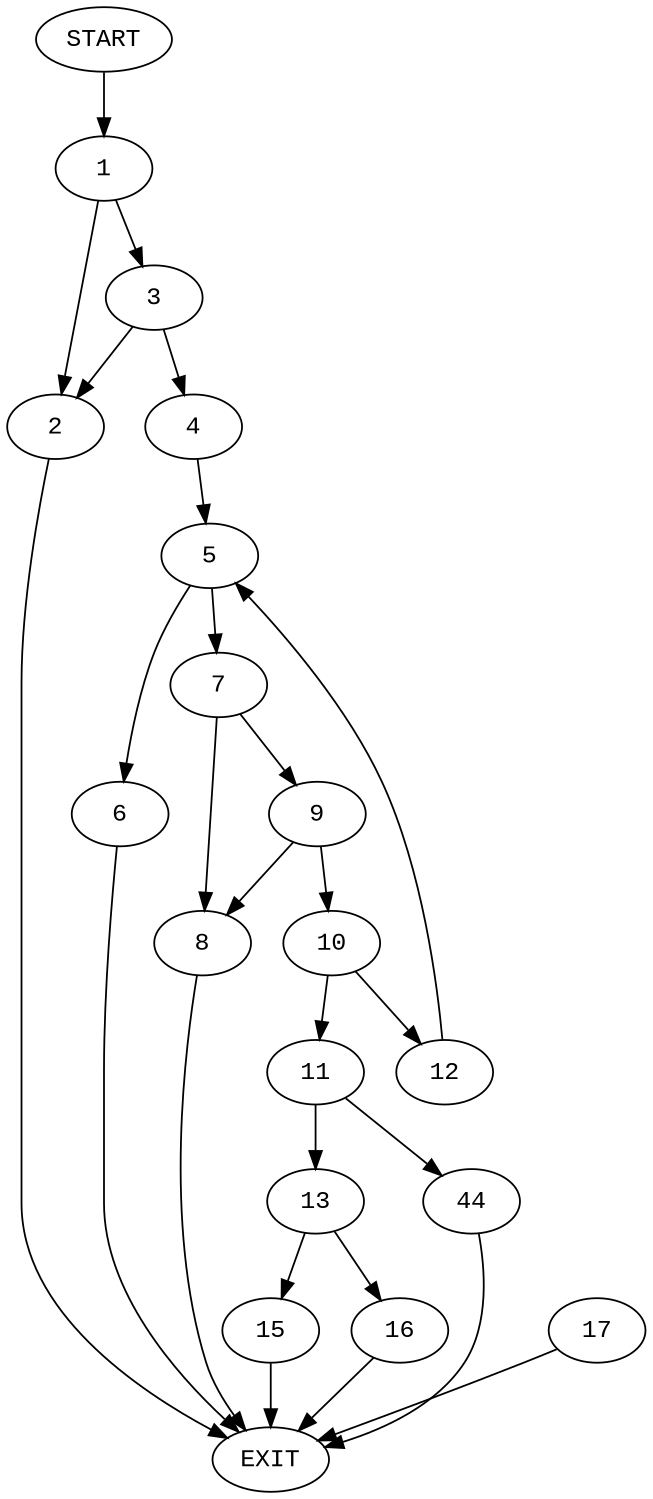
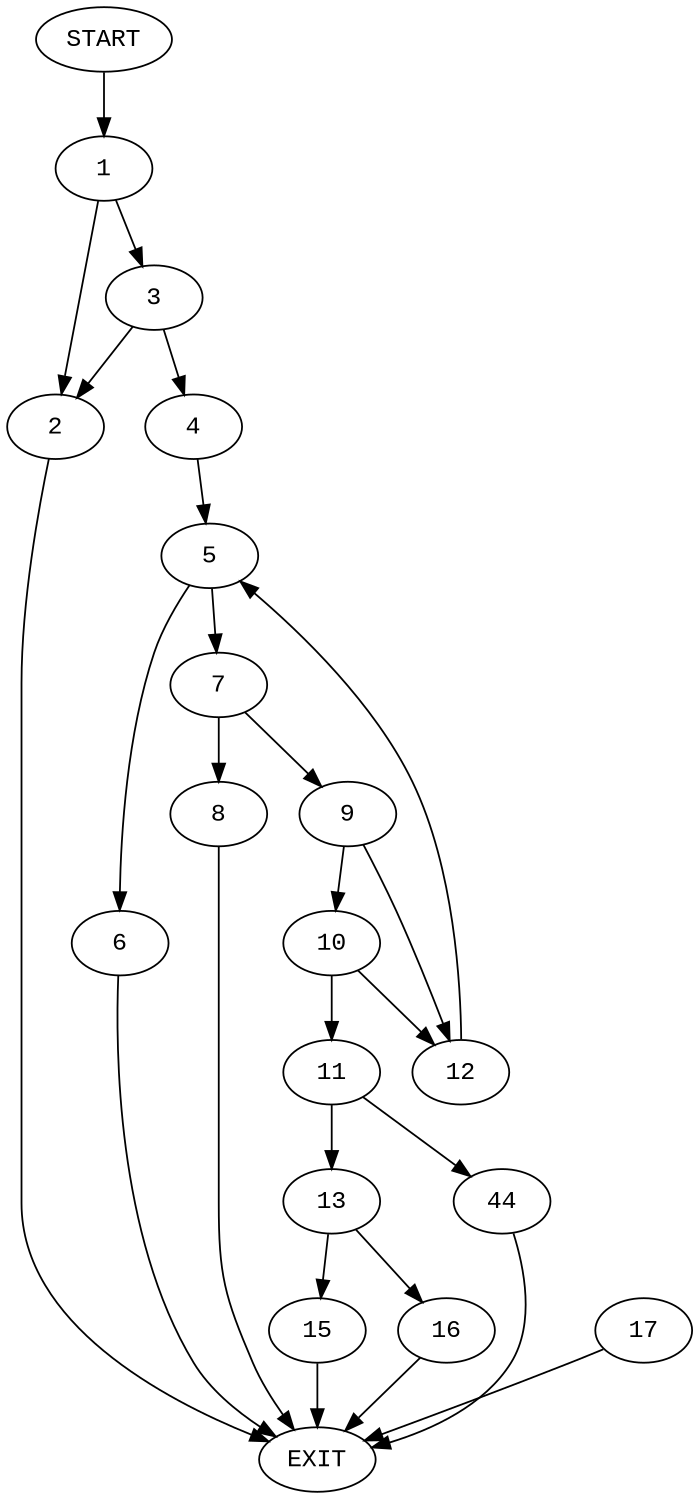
edge "9" -> "8": now "9" -> "12"
